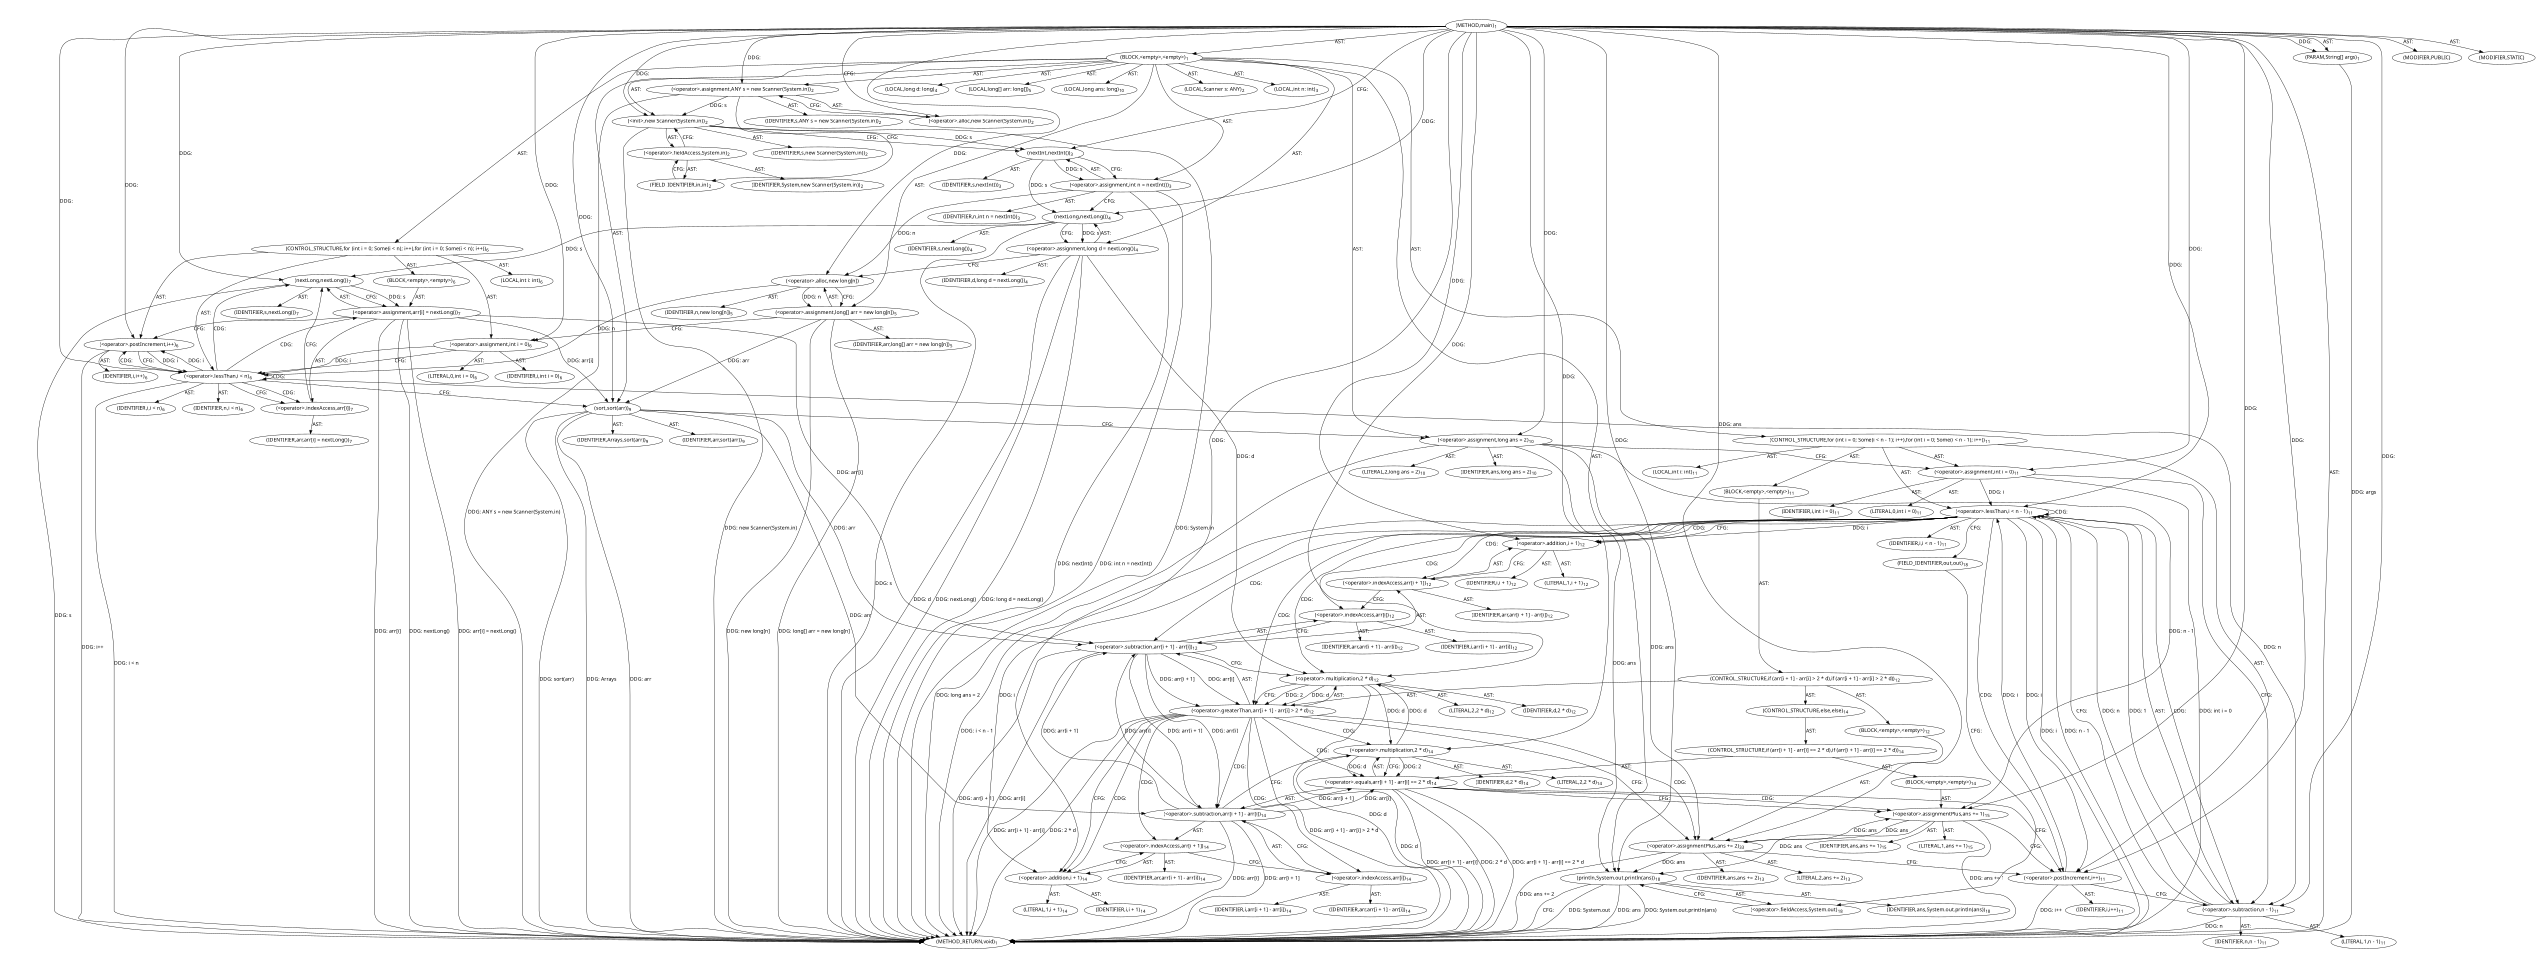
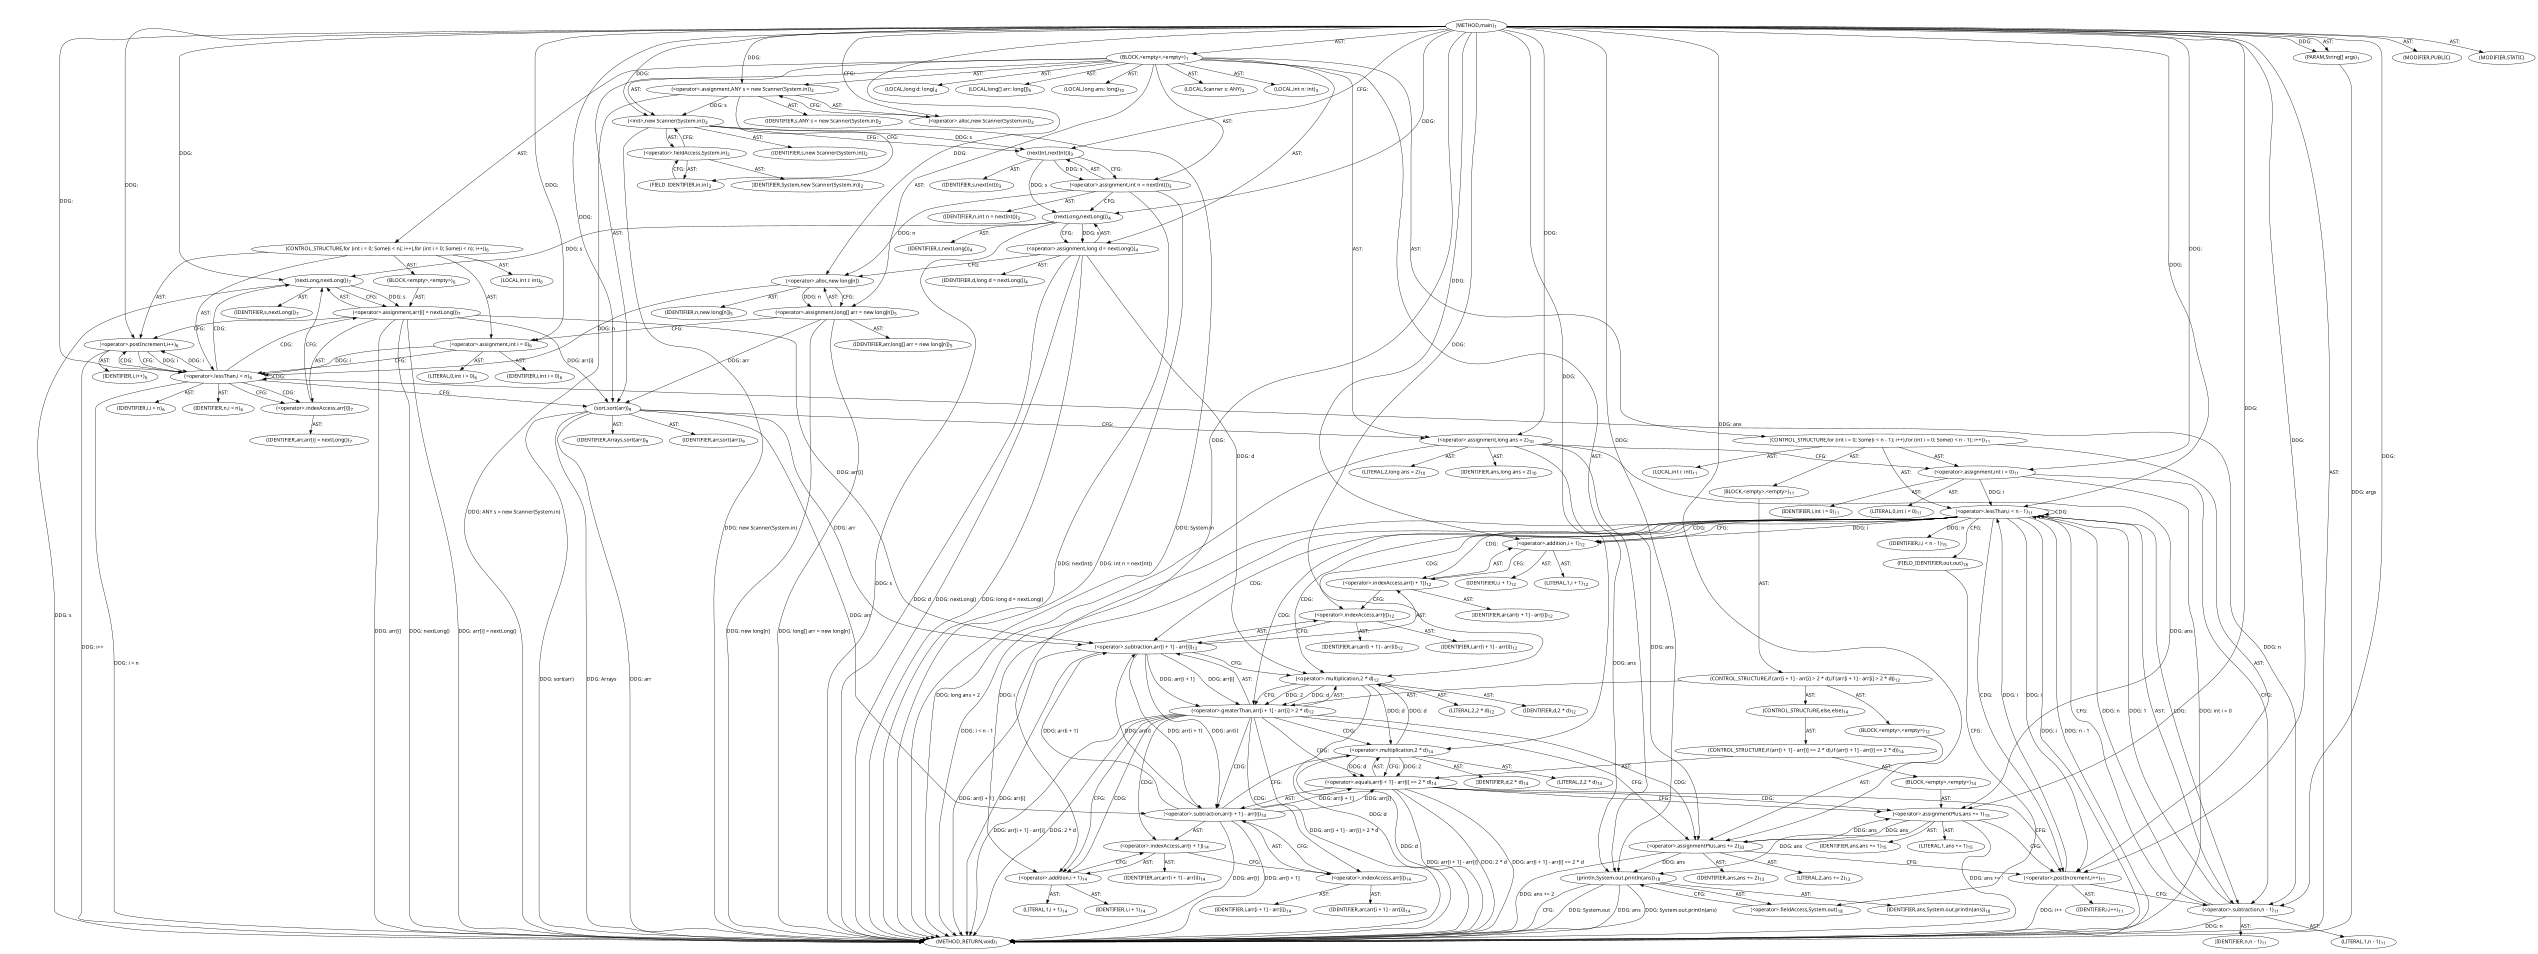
edge "(<operator>.lessThan,i < n - 1)" -> "(IDENTIFIER,i,i < n - 1)": label "AST: " -> "DDG: n"
node "(IDENTIFIER,i,i < n - 1)": text "11" -> "15"
edge "(<operator>.assignment,long ans = 2)" -> "(<operator>.assignmentPlus,ans += 1)": label "DDG: n - 1" -> "DDG: ans"
